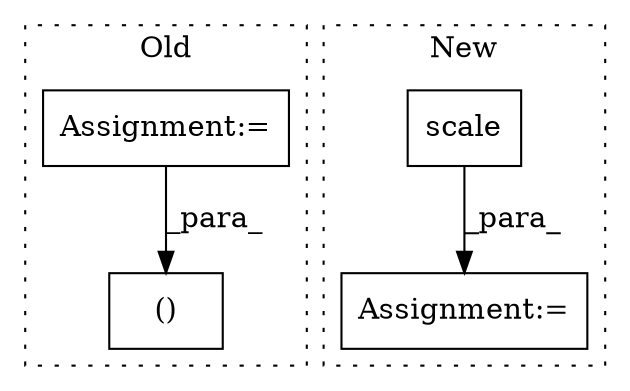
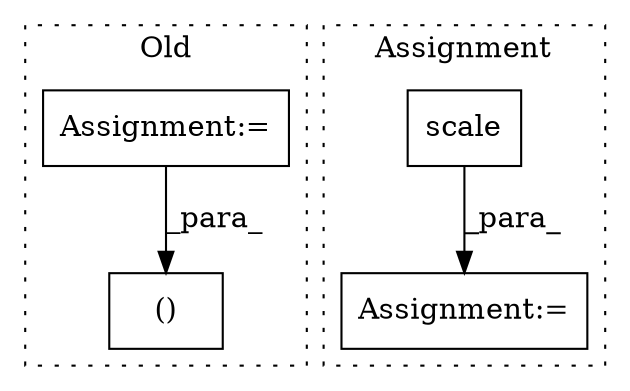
cluster "New": label "New" -> "Assignment"
